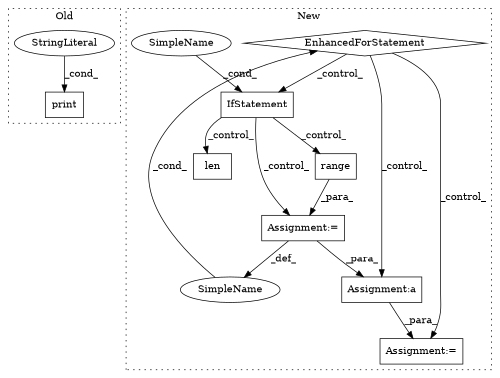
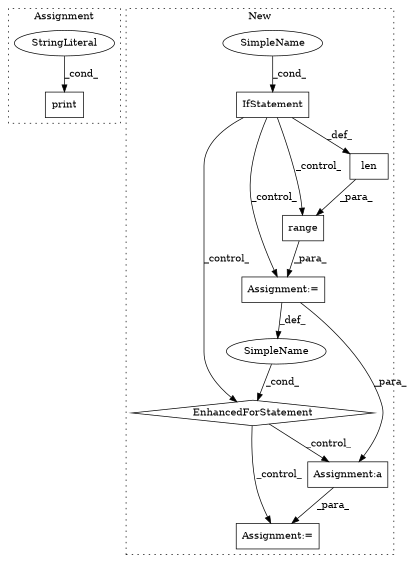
cluster "Old": label "Old" -> "Assignment"
edge "EnhancedForStatement" -> "IfStatement": reversed
edge "IfStatement" -> "len": label "_control_" -> "_def_"
edge "len" -> "range": added, label "_para_"
